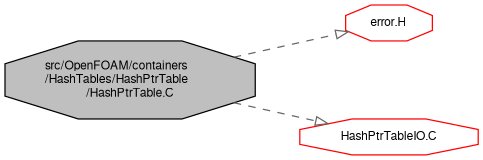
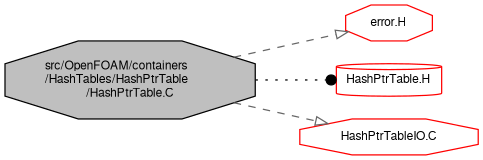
node "HashPtrTable.H": added
